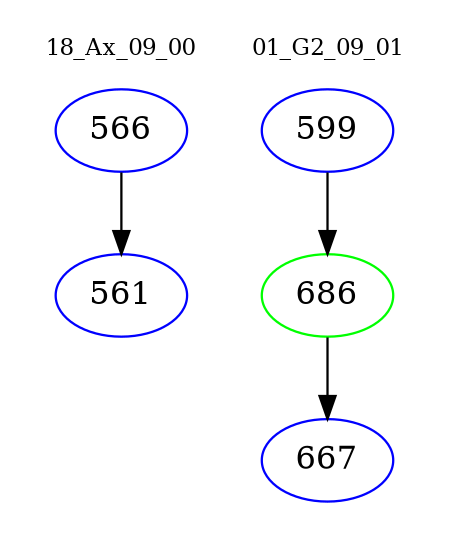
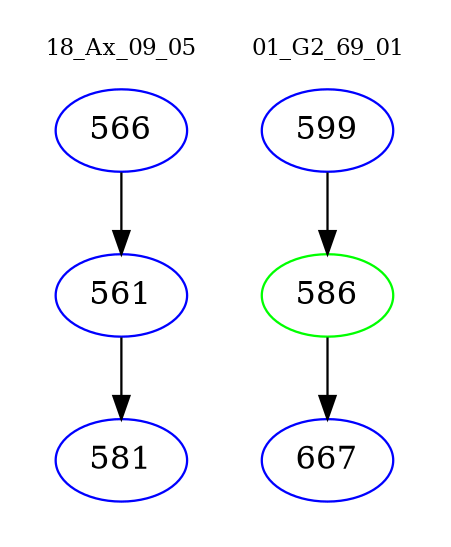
cluster "18_Ax_09_00": label "18_Ax_09_00" -> "18_Ax_09_05"
cluster "01_G2_09_01": label "01_G2_09_01" -> "01_G2_69_01"
node "686": label "686" -> "586"
node "581": added
